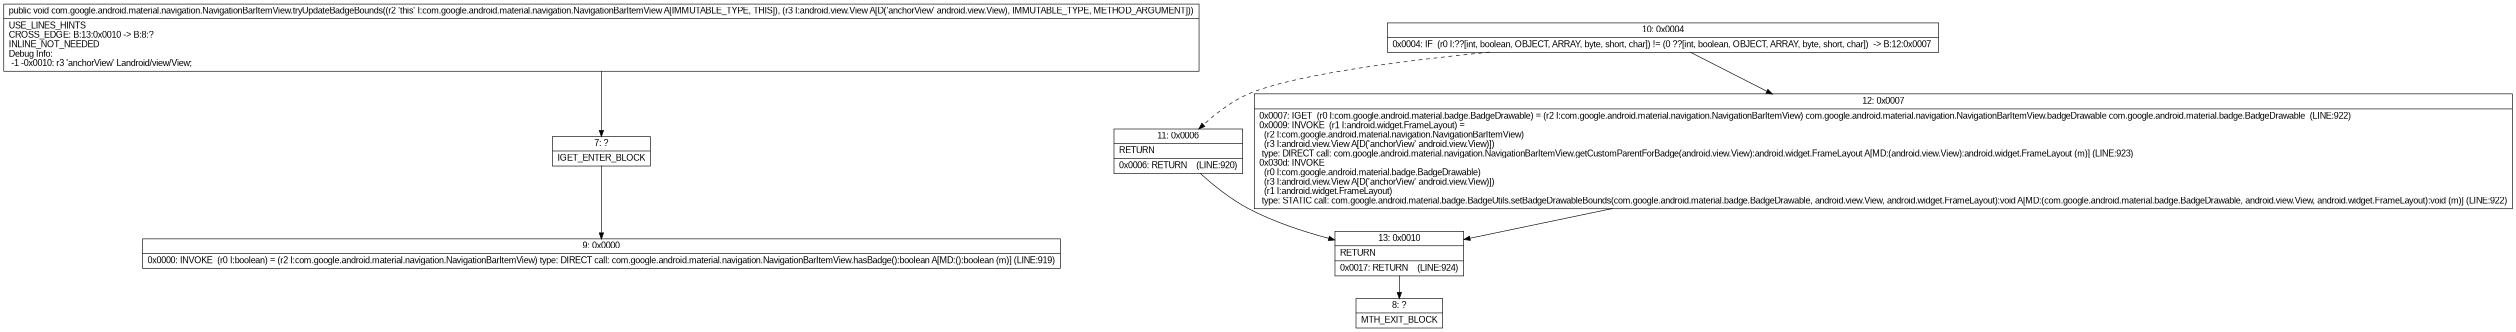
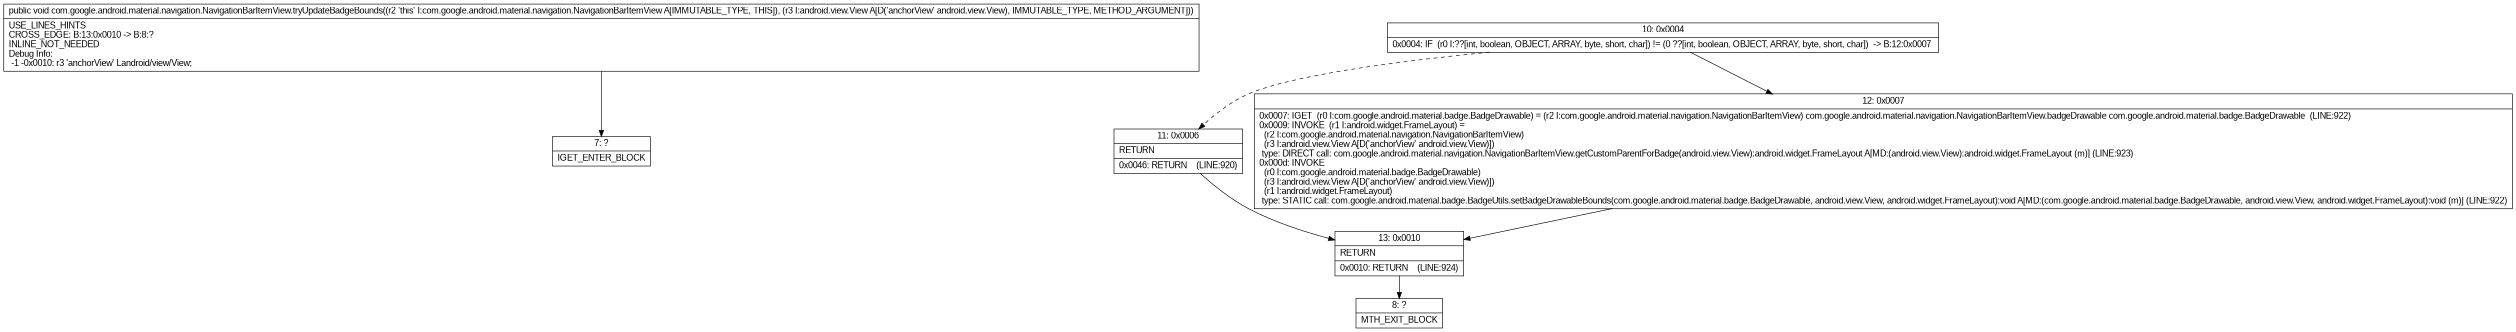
node "12: 0x0007": text "0x030d: INVOKE" -> "0x000d: INVOKE"
node "11: 0x0006": text "0x0006: RETURN    (LINE:920)" -> "0x0046: RETURN    (LINE:920)"
node "9: 0x0000": removed
node "13: 0x0010": text "0x0017: RETURN    (LINE:924)" -> "0x0010: RETURN    (LINE:924)"
